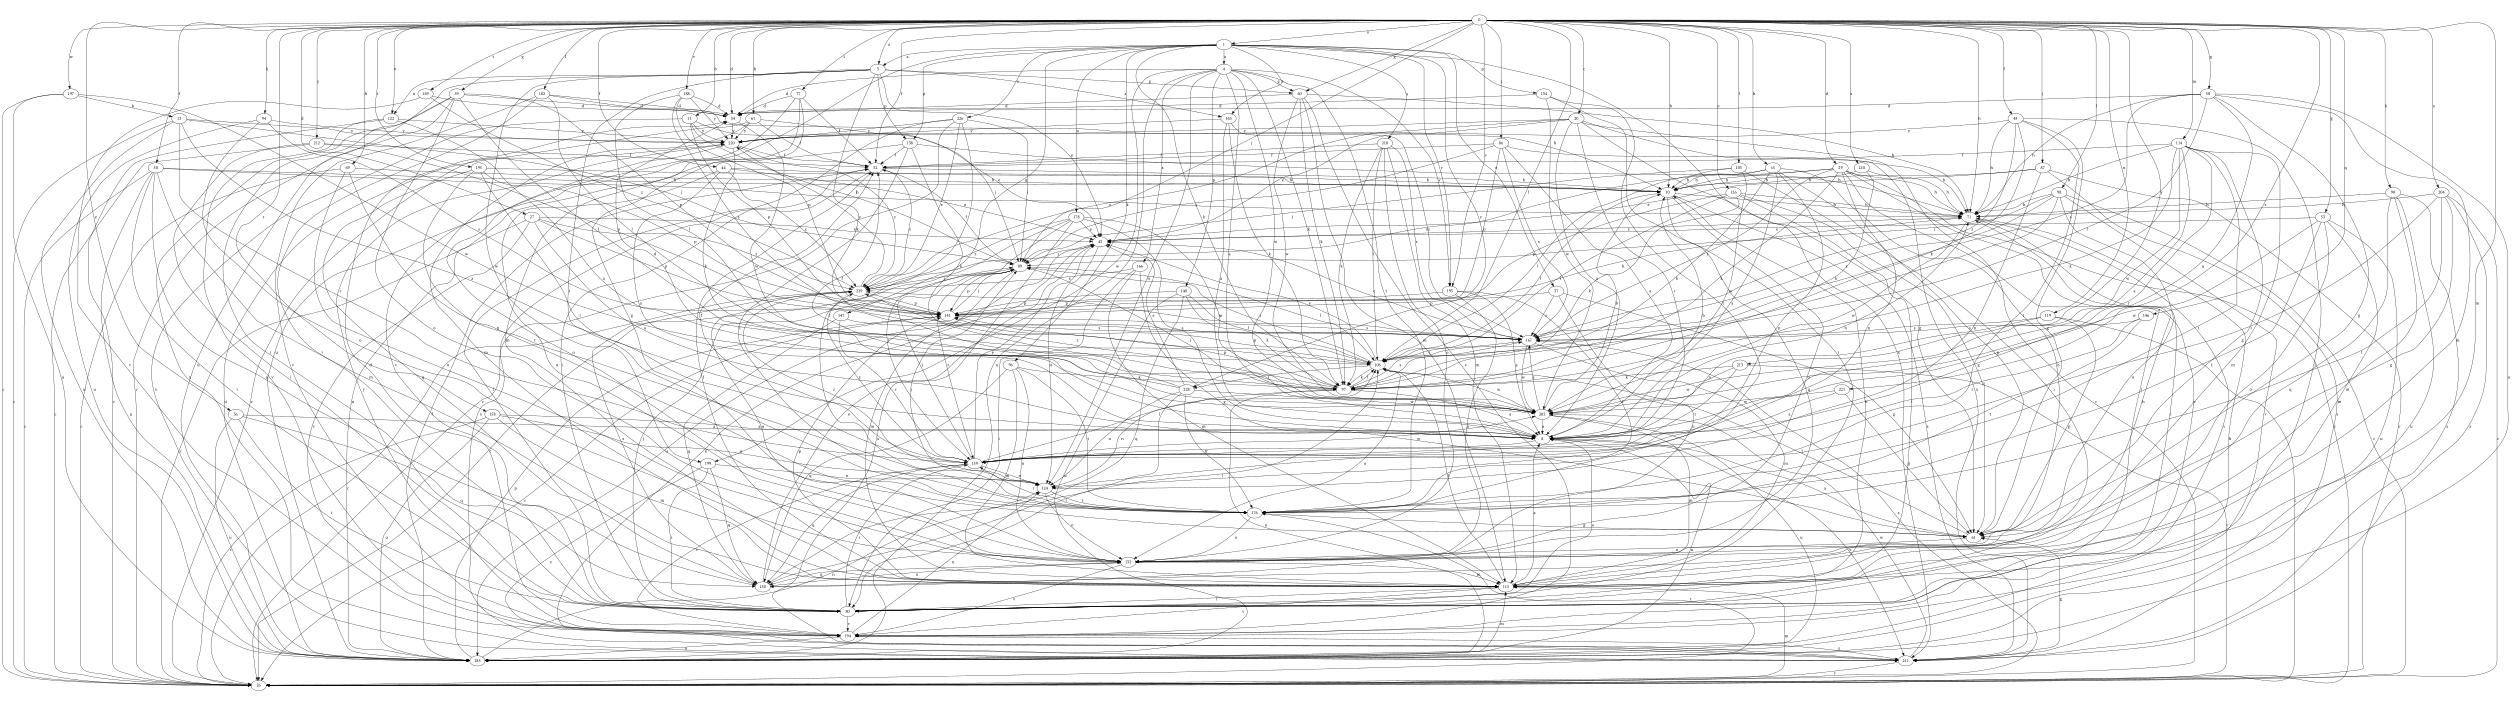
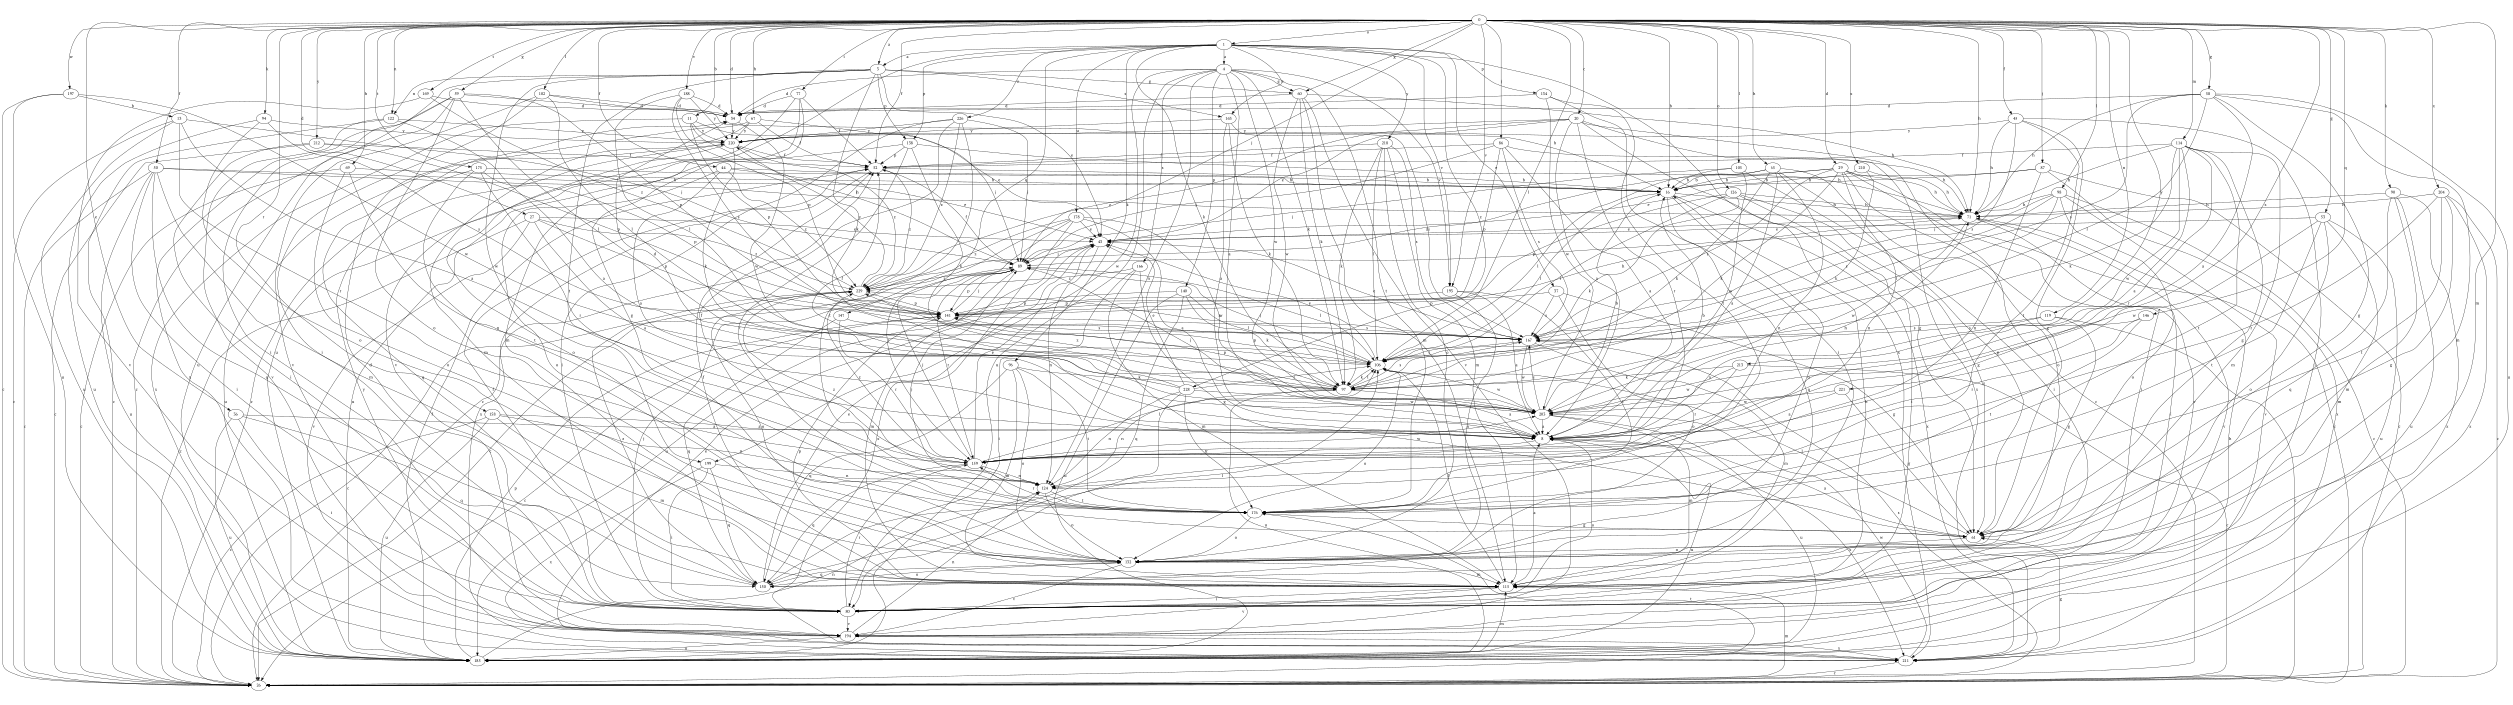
edge "13" -> "220": removed, label "y"
edge "138" -> "52": label "f" -> "p"
node "195": label "195" -> "175"
node "10": label "10" -> "16"
edge "48" -> "97": removed, label "k"
edge "106" -> "228": reversed
edge "115" -> "71": removed, label "h"
edge "159" -> "194": removed, label "v"
